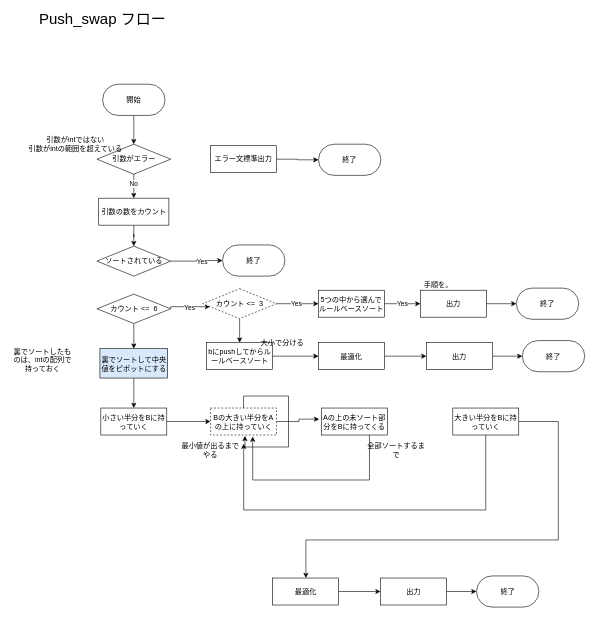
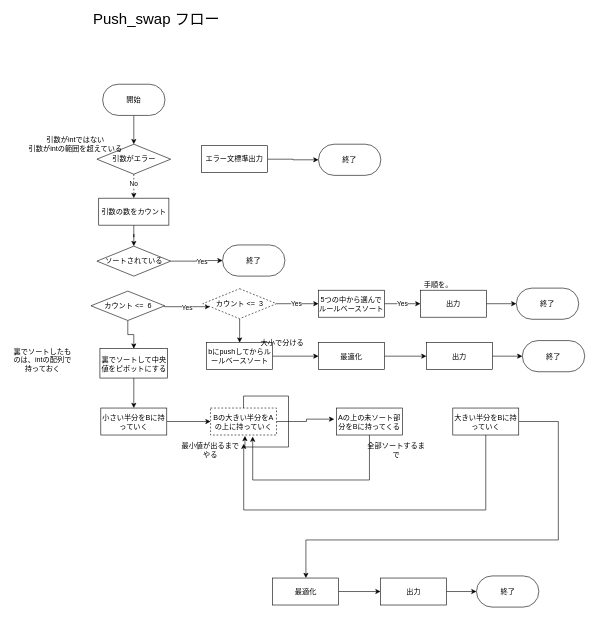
node "Push_swap フロー": moved (102, 18) -> (156, 18)
node "エラー文標準出力": moved (243, 159) -> (234, 159)
edge "引数がエラー" -> "引数の数をカウント": style solid -> dashed
node "カウント <= 6": moved (134, 309) -> (128, 306)
node "裏でソートして中央値をピポットにする": fillcolor #dae8fc -> #ffffff
node "Aの上の未ソート部分をBに持ってくる": moved (354, 422) -> (369, 422)
